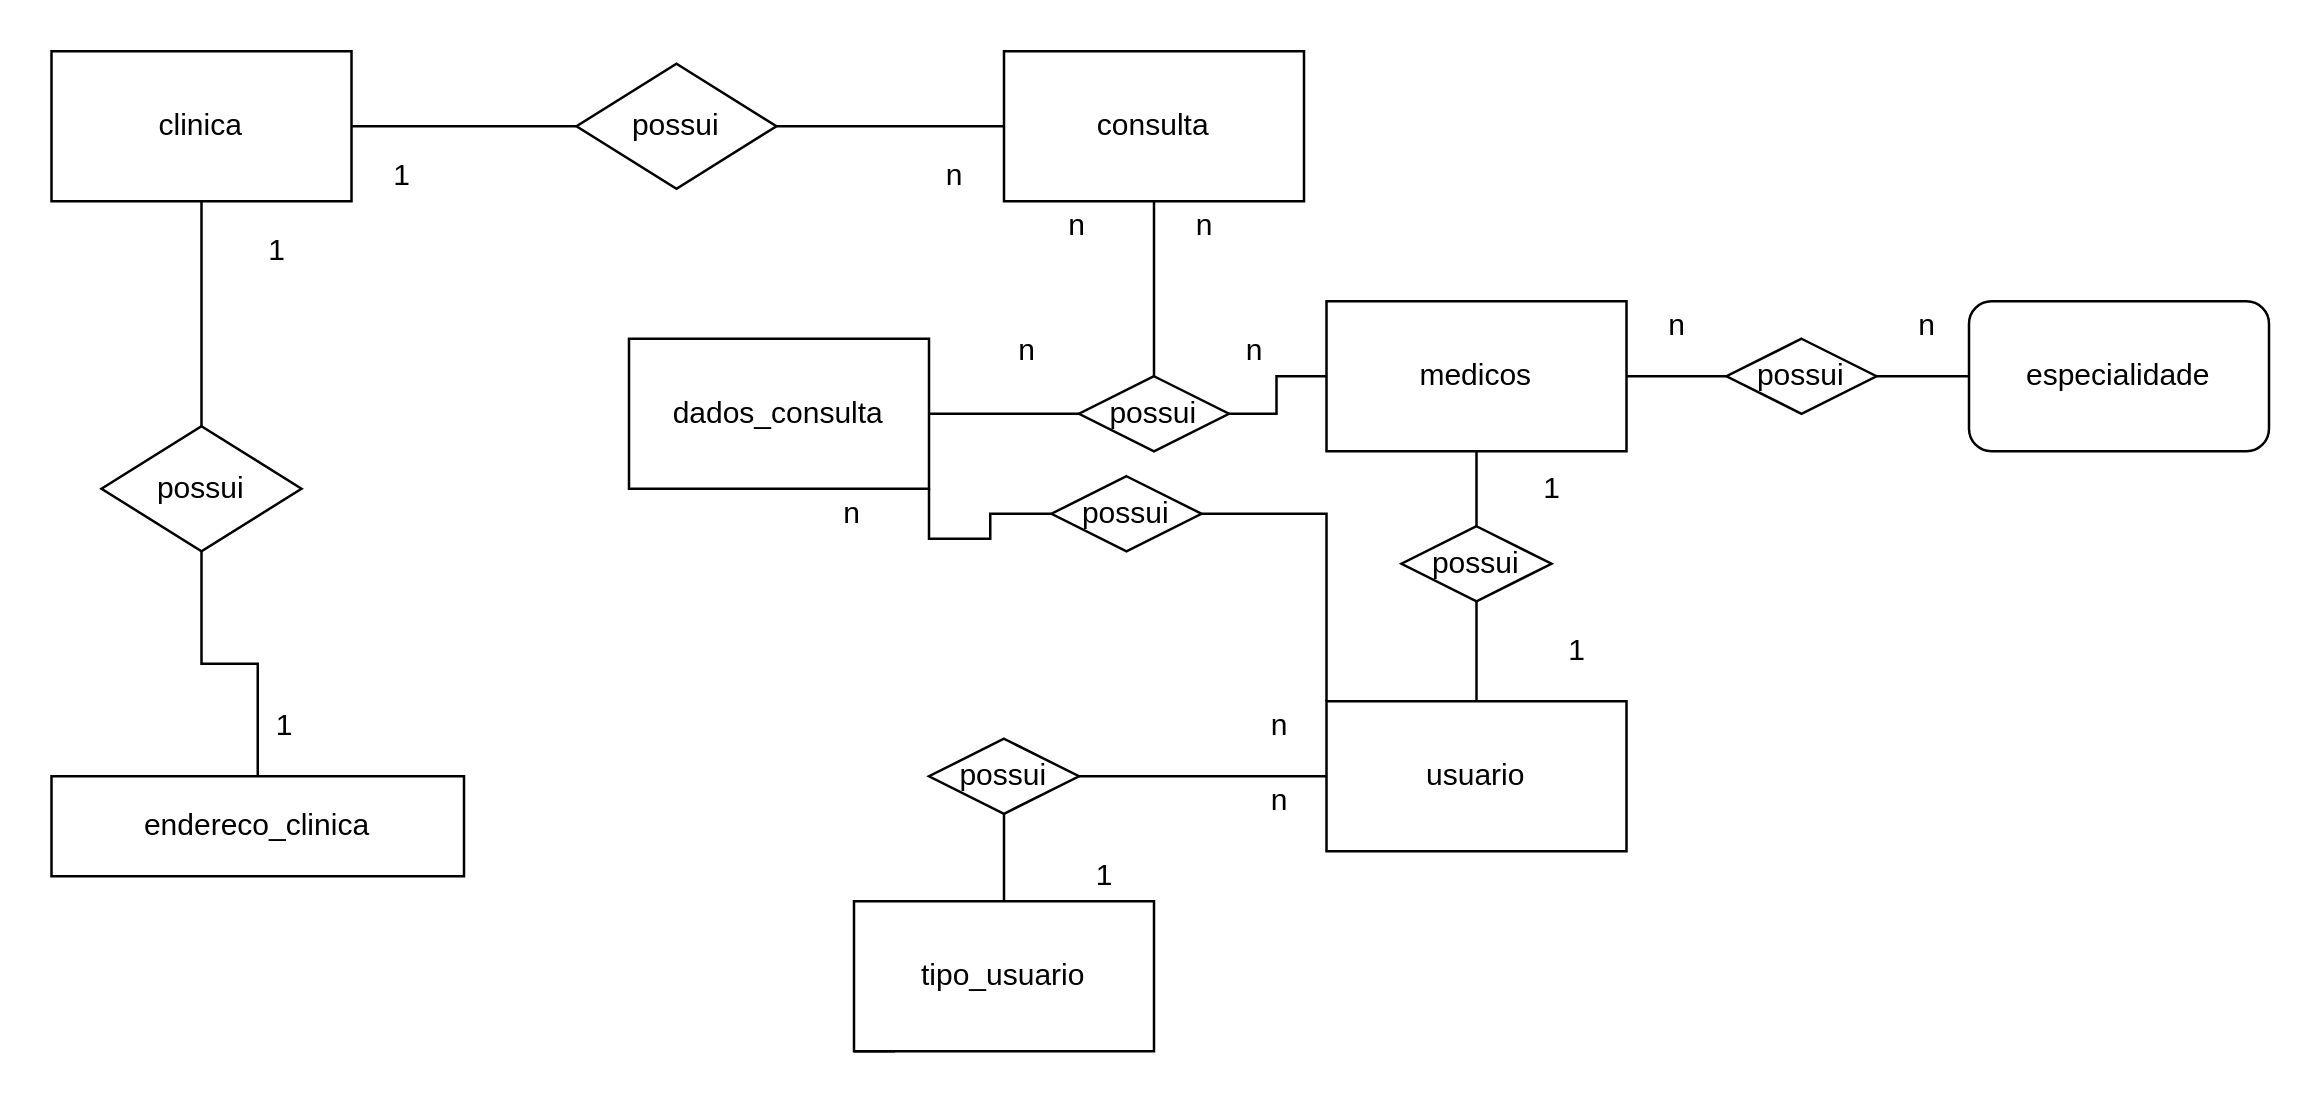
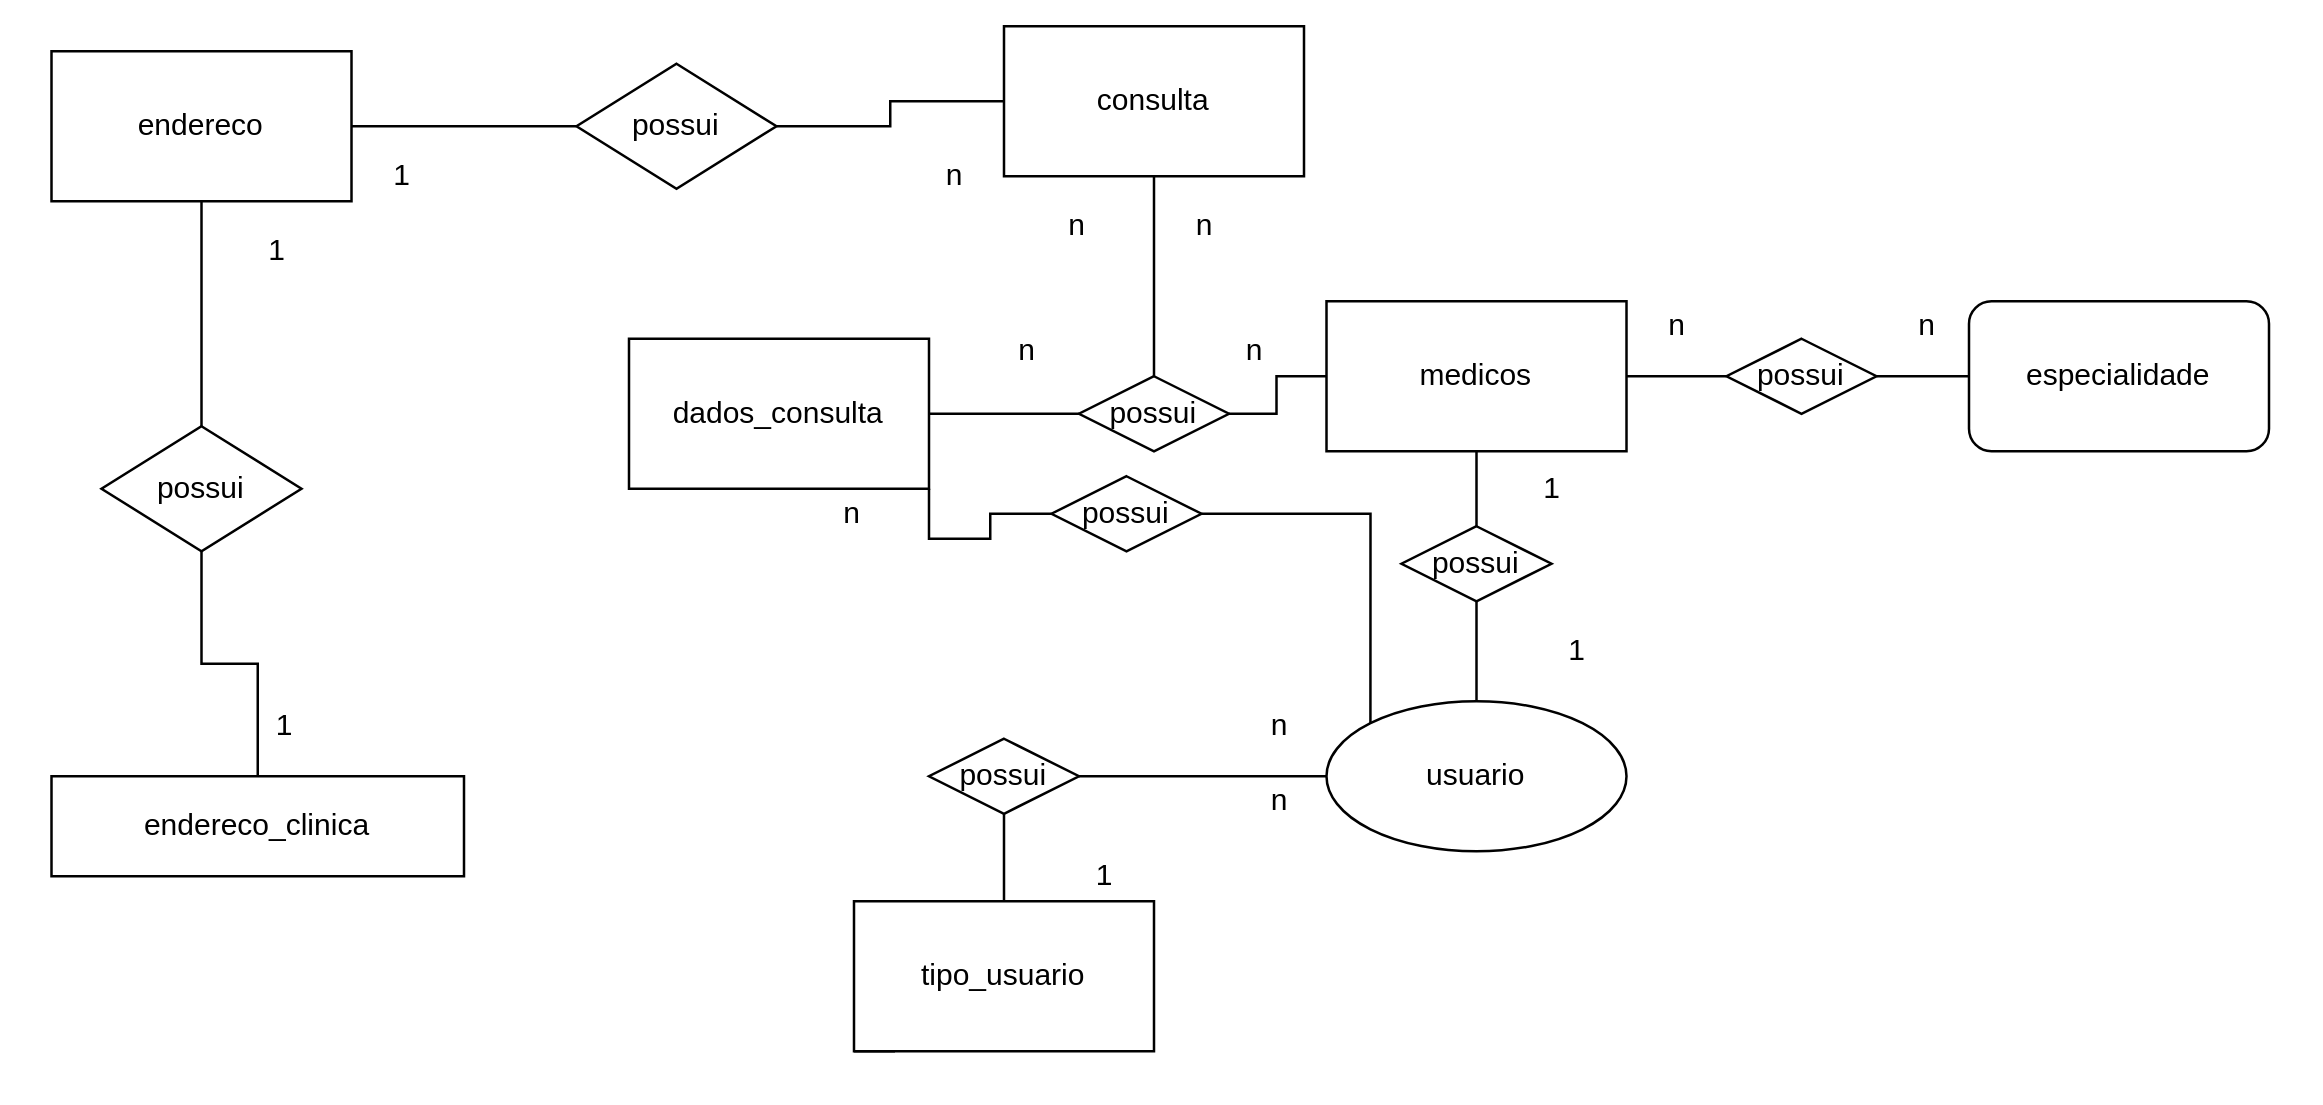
node "clinica": label "clinica" -> "endereco"
node "consulta": moved (1154, 126) -> (1154, 101)
node "usuario": shape rectangle -> ellipse
